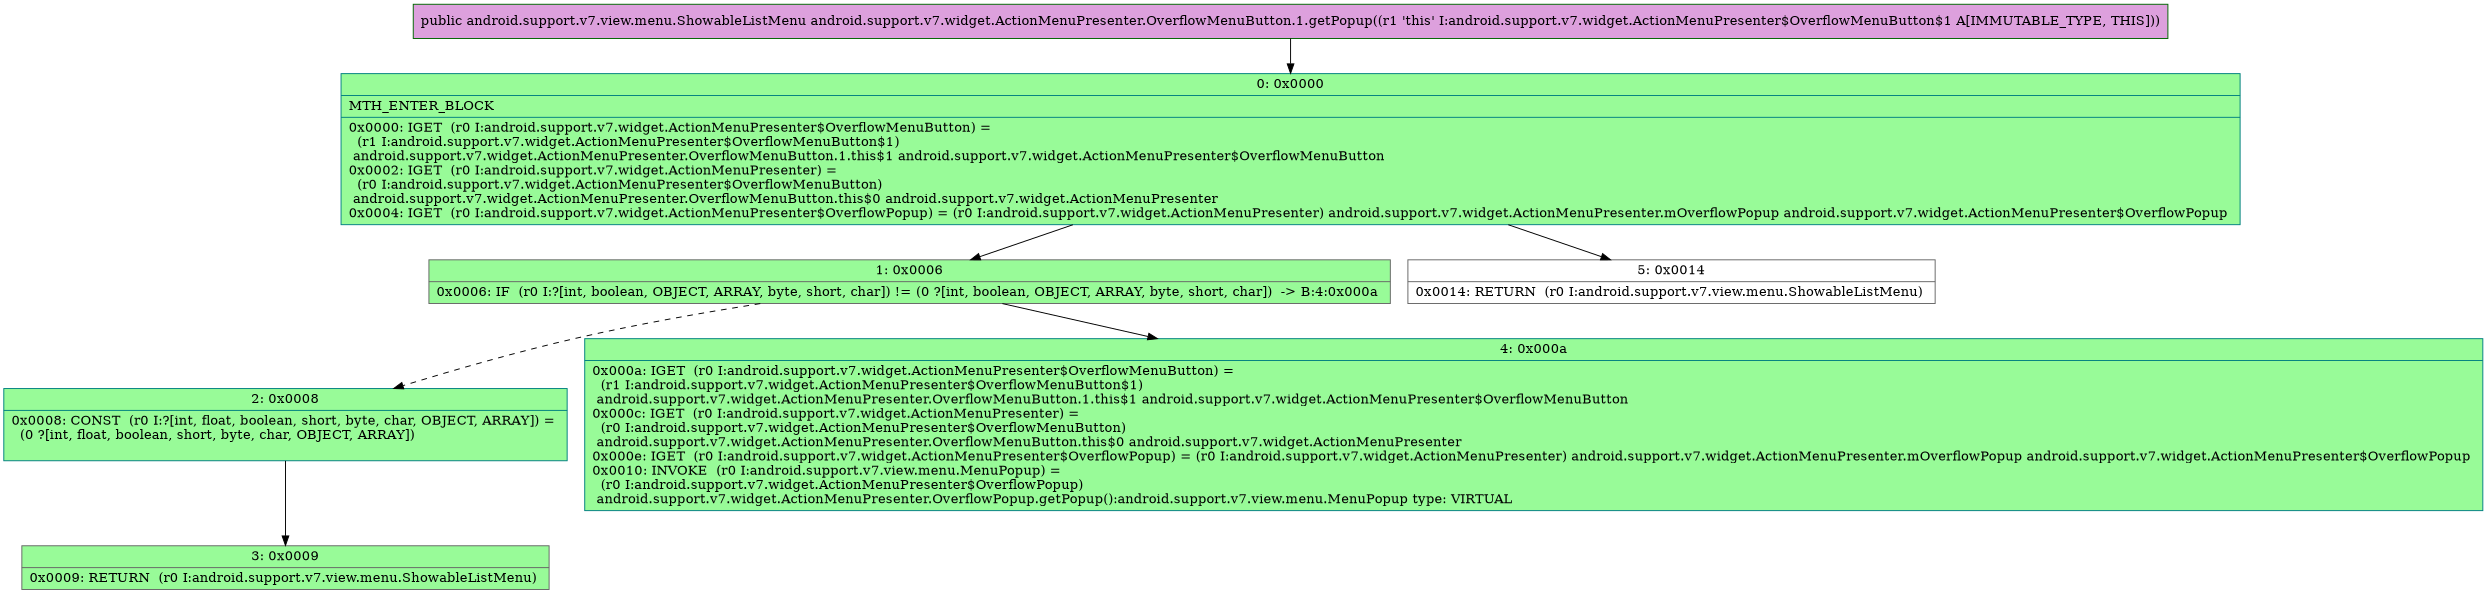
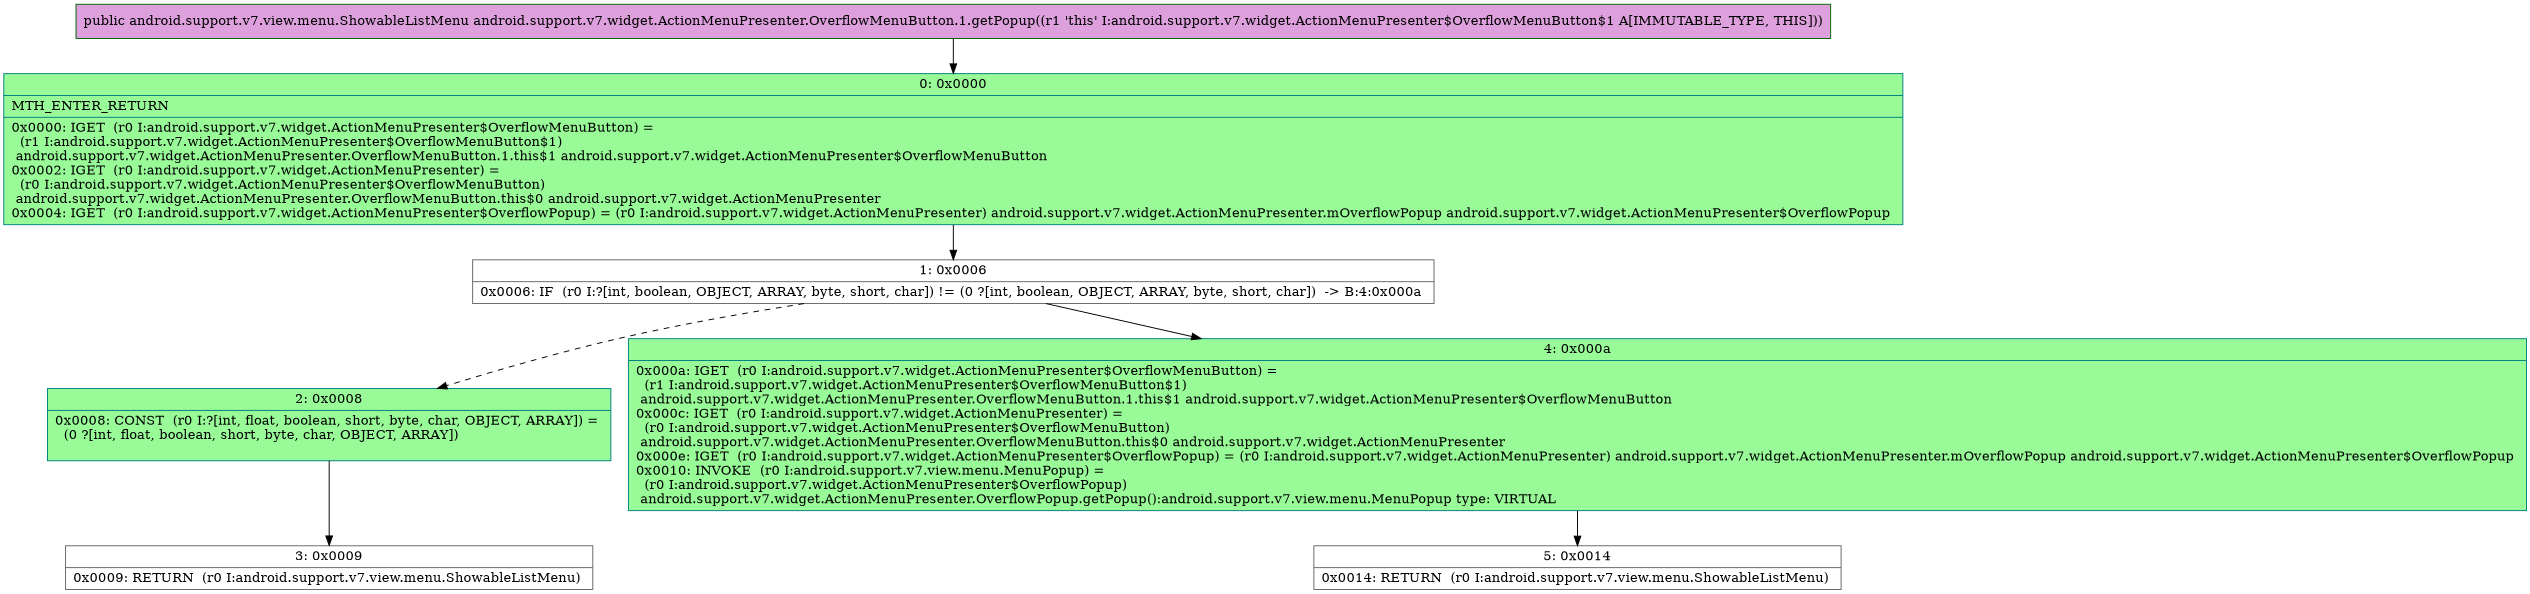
node "0: 0x0000": text "MTH_ENTER_BLOCK" -> "MTH_ENTER_RETURN"
edge "0: 0x0000" -> "5: 0x0014": now "4: 0x000a" -> "5: 0x0014"
node "1: 0x0006": fillcolor palegreen -> white
node "3: 0x0009": fillcolor palegreen -> white
